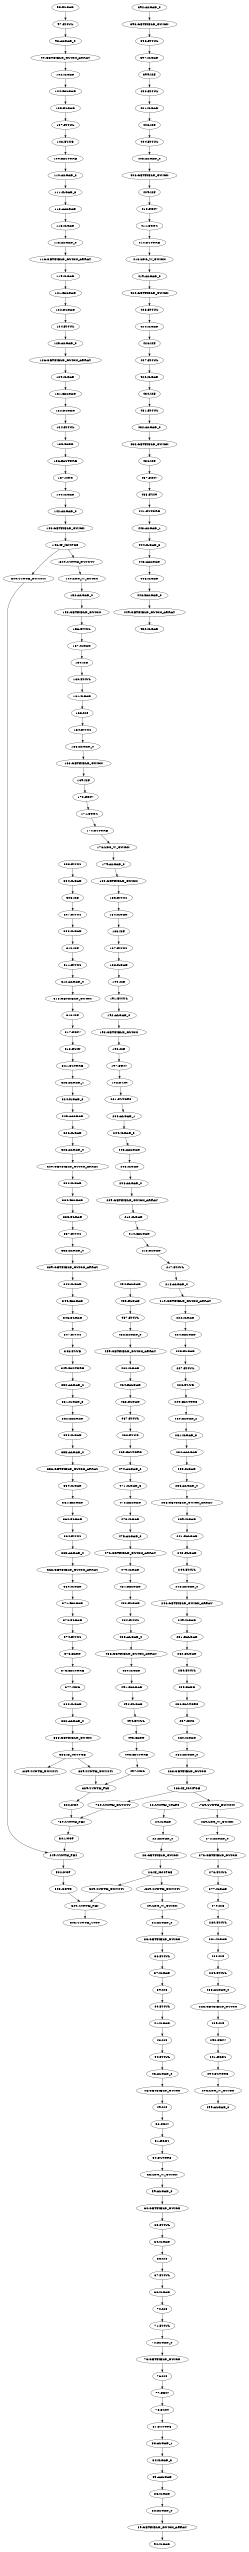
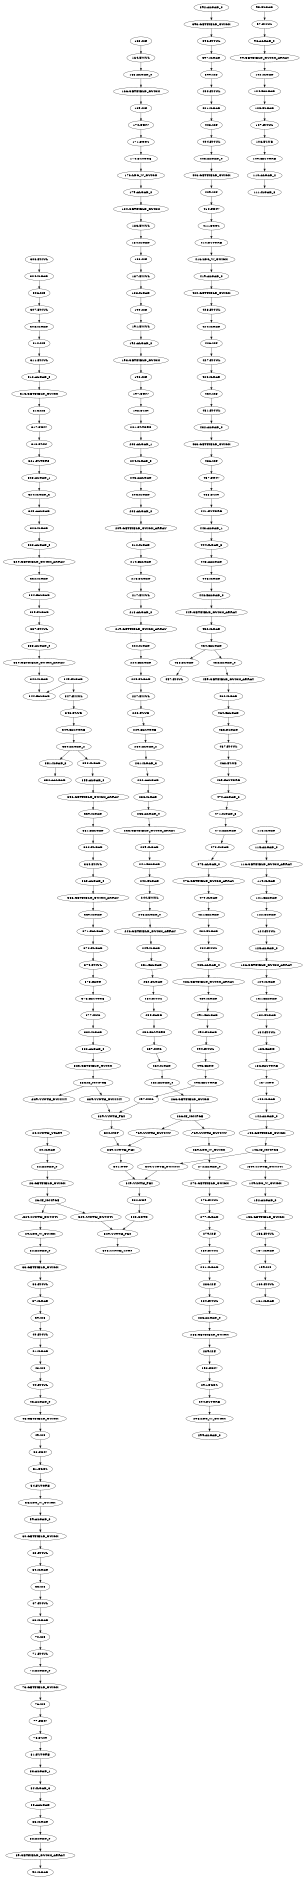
node "112:AALOAD": removed
edge "452:ILOAD" -> "454:FALOAD": added
edge "161:ILOAD" -> "163:I2F": removed
edge "344:FALOAD" -> "345:FLOAD": reversed
edge "457:FMUL" -> "458:ALOAD_0": now "454:FALOAD" -> "458:ALOAD_0"
edge "352:AALOAD" -> "353:ILOAD": now "350:ALOAD_2" -> "353:ILOAD"
node "769:SYNTH_PHI": label "769:SYNTH_PHI" -> "869:SYNTH_PHI"
